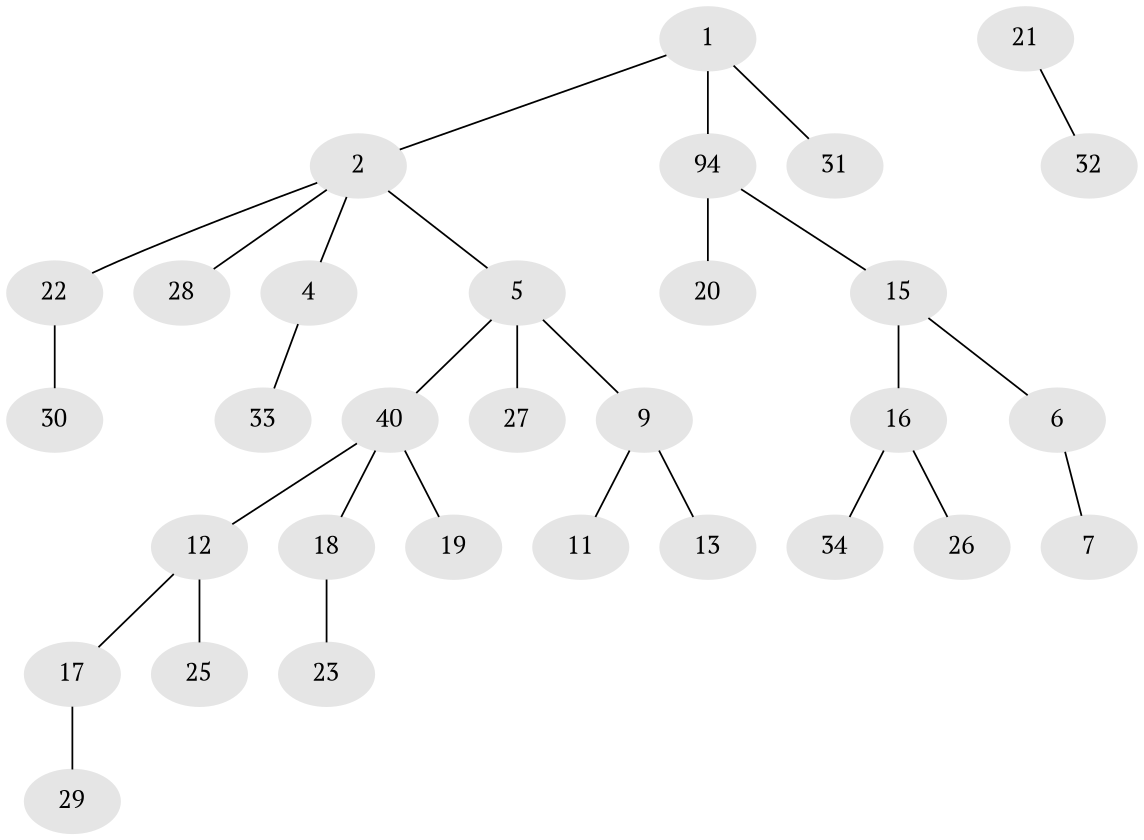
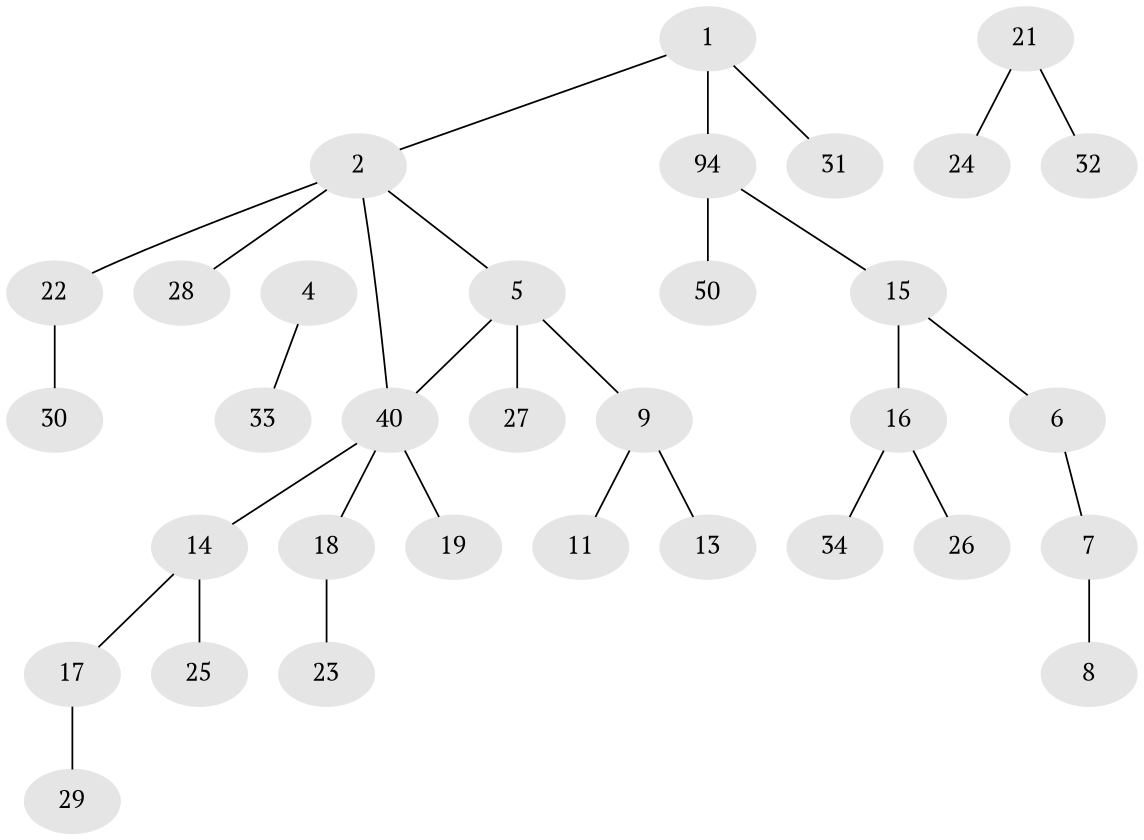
node "24": added
edge "2" -- "4": now "2" -- "40"
node "20": label "20" -> "50"
node "12": label "12" -> "14"
node "8": added
